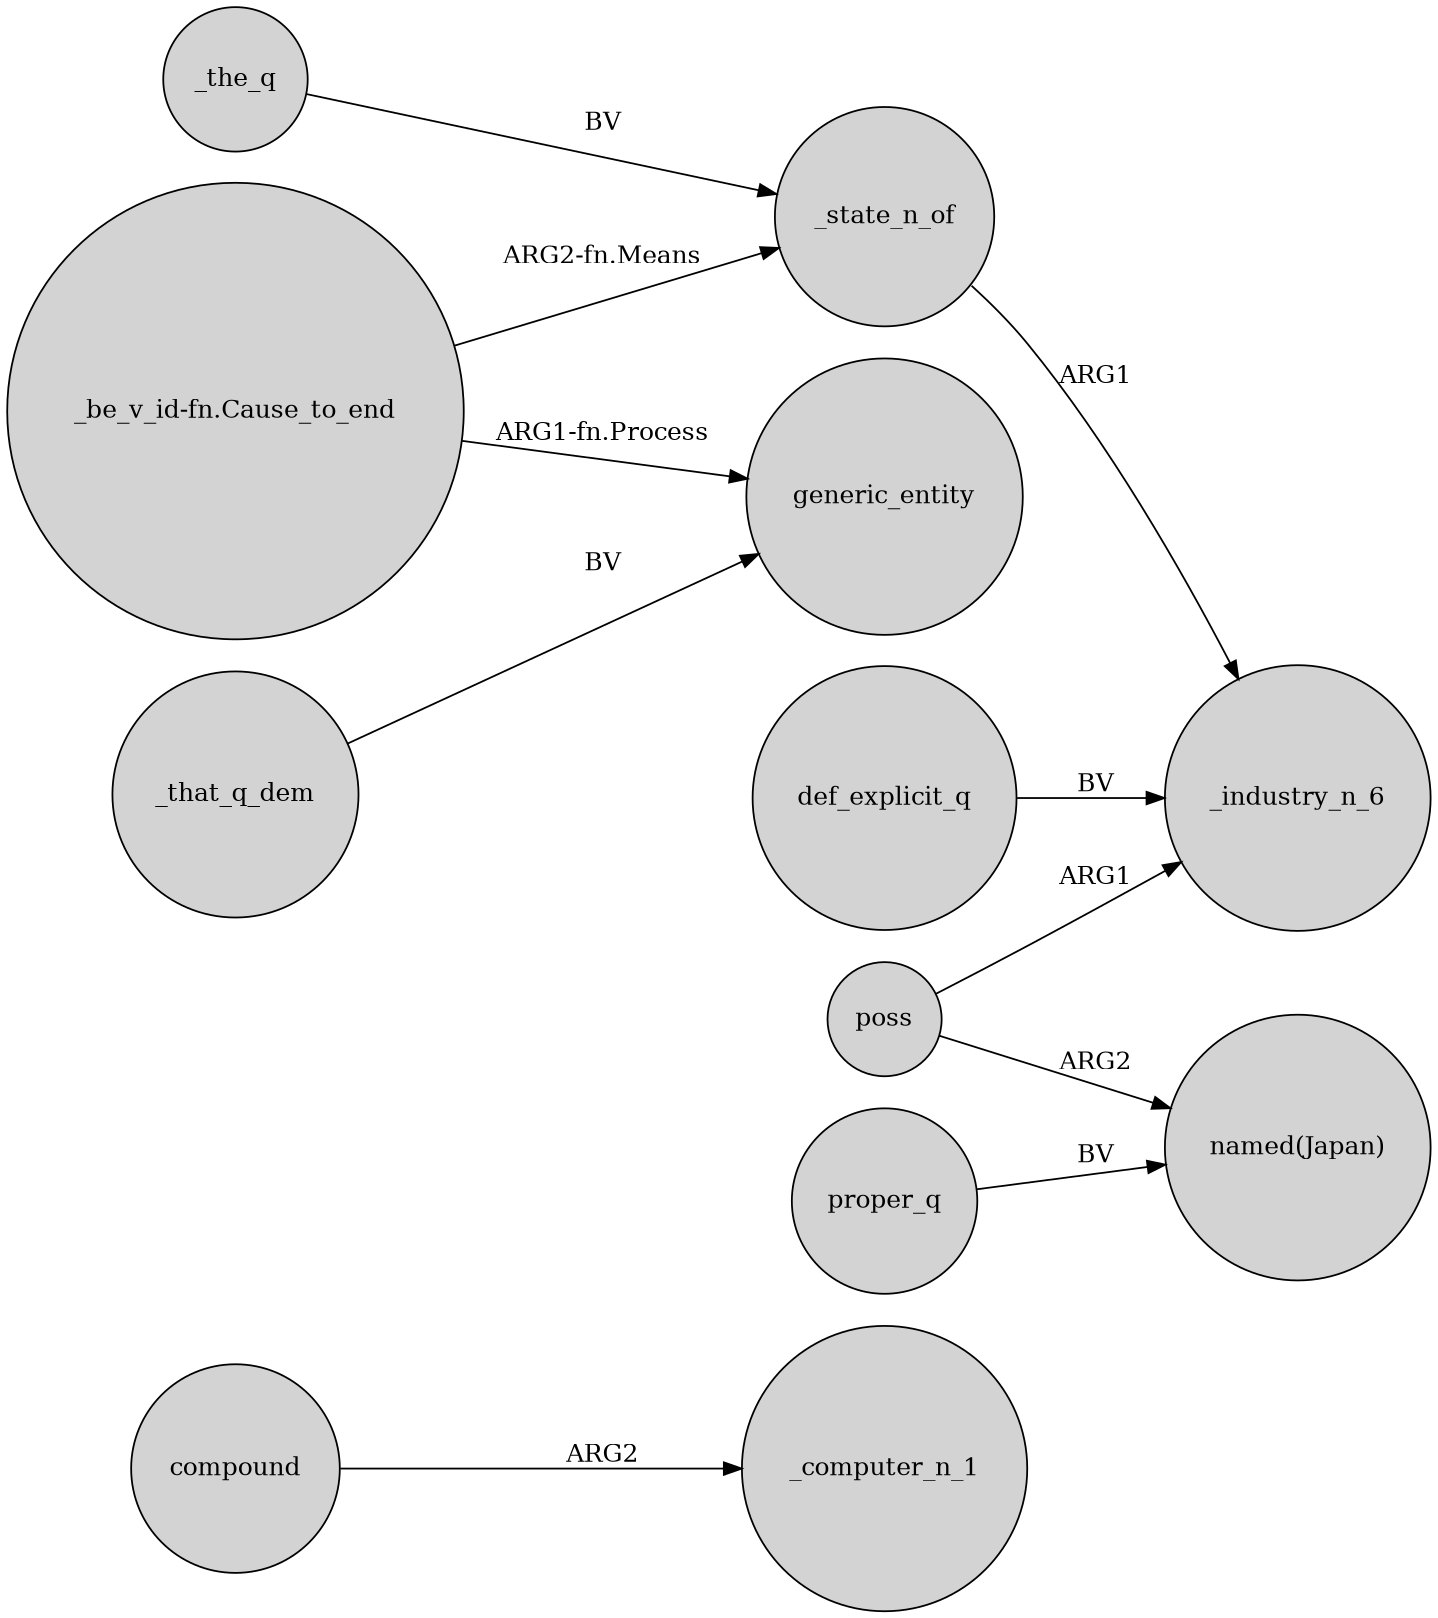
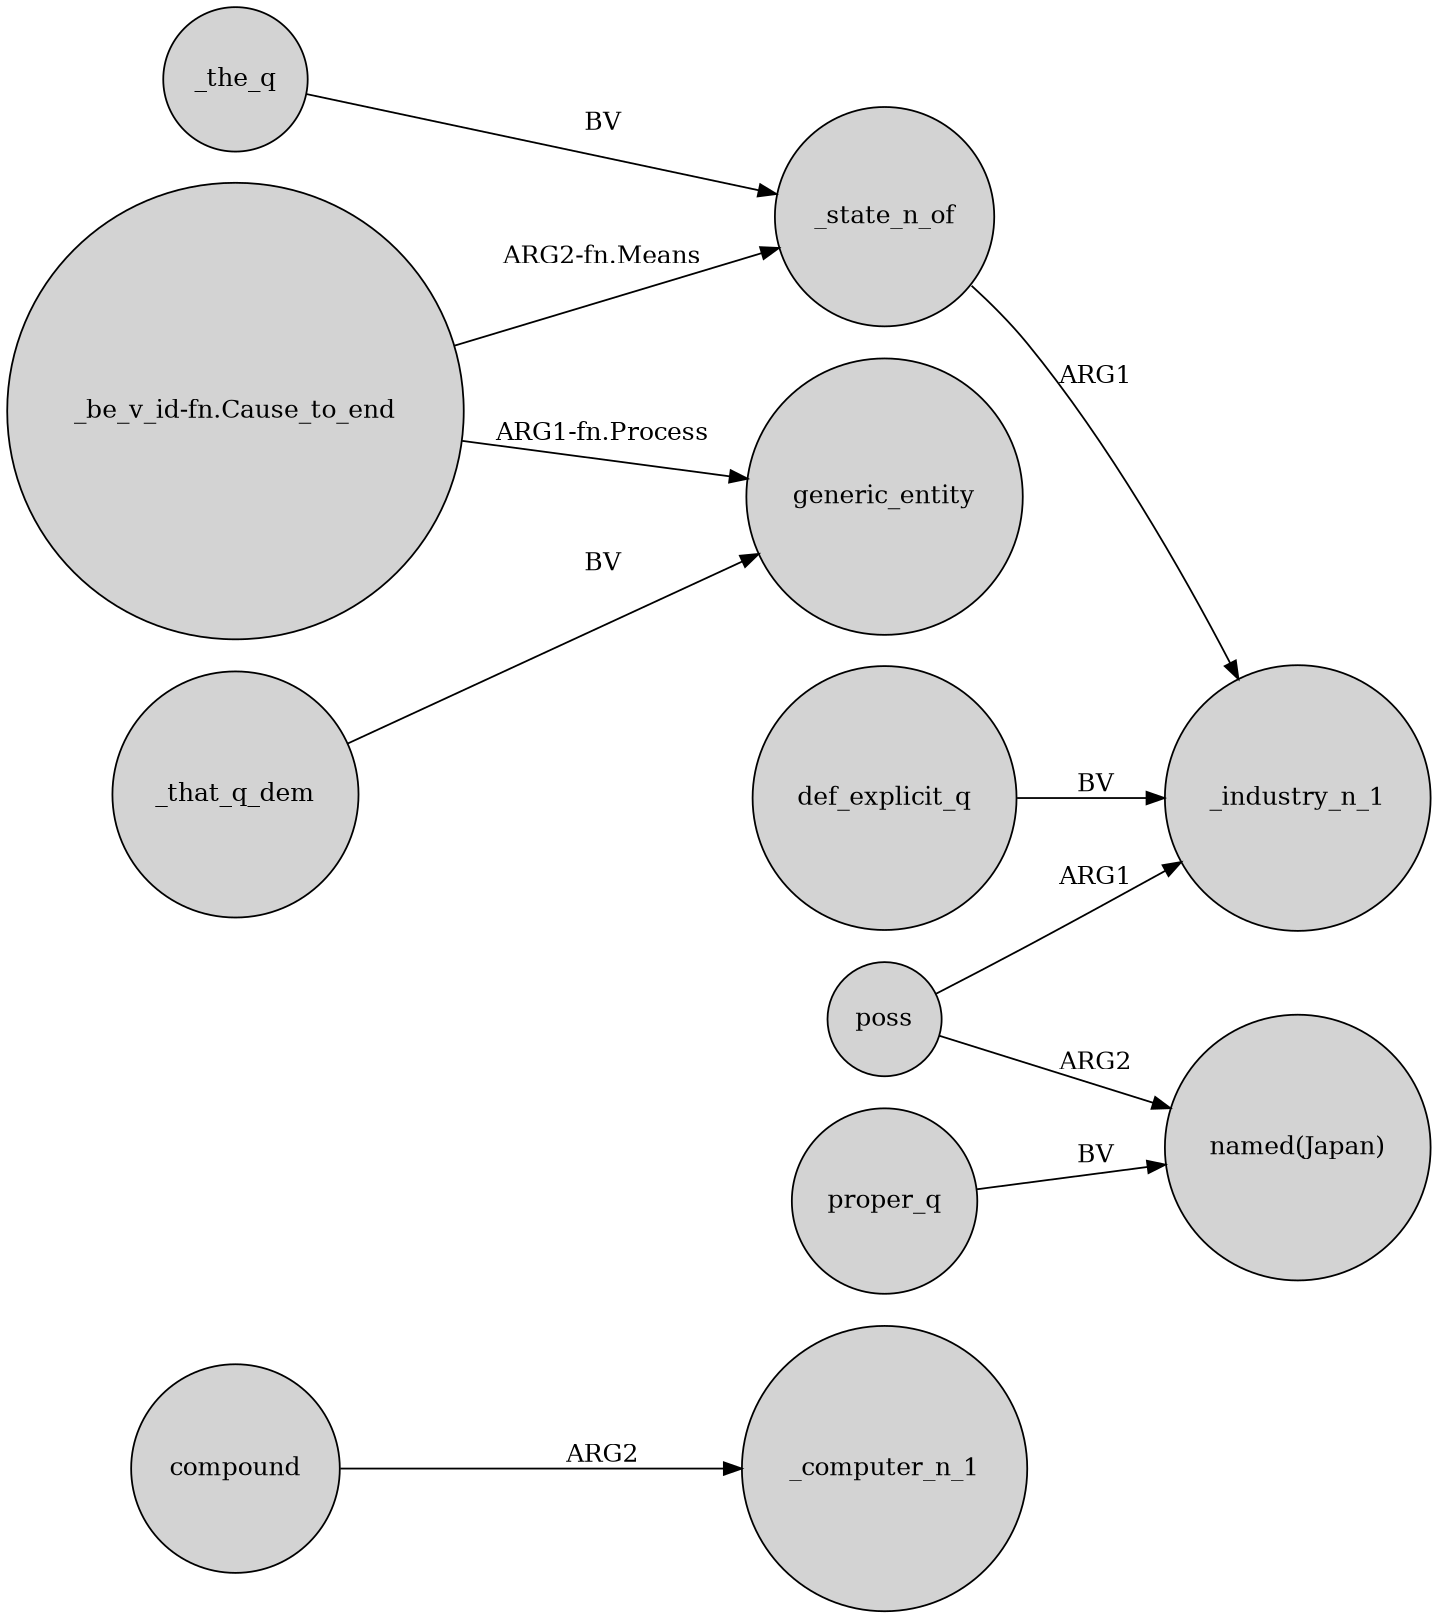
node "_industry_n_6": label "_industry_n_6" -> "_industry_n_1"
